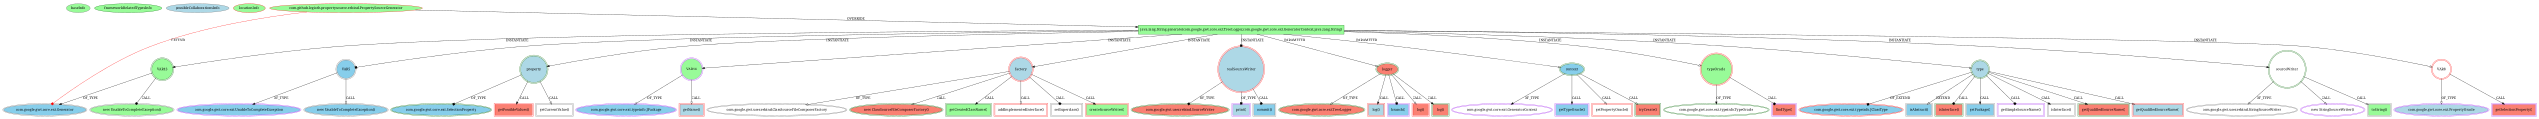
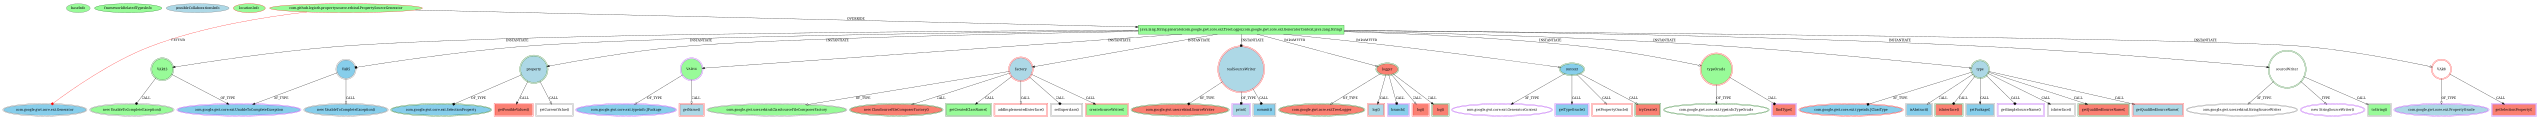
edge "VAR13" -> "com.google.gwt.core.ext.Generator": now "VAR13" -> "com.google.gwt.core.ext.UnableToCompleteException"
edge "type" -> "com.google.gwt.core.ext.typeinfo.JClassType": label "OF_EXTEND" -> "OF_TYPE"
edge "type" -> "isAbstract()": label "EXTEND" -> "CALL"
edge "sourceWriter" -> "new StringSourceWriter()": label "CALL" -> "TYPE"
node "com.google.gwt.user.rebind.ClassSourceFileComposerFactory": fillcolor white -> palegreen
